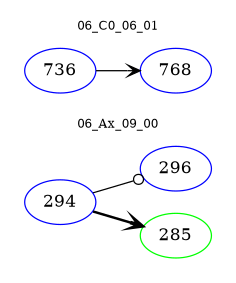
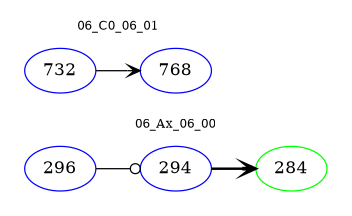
node "736": label "736" -> "732"
cluster "06_Ax_09_00": label "06_Ax_09_00" -> "06_Ax_06_00"
edge "294" -> "296": reversed
node "285": label "285" -> "284"
